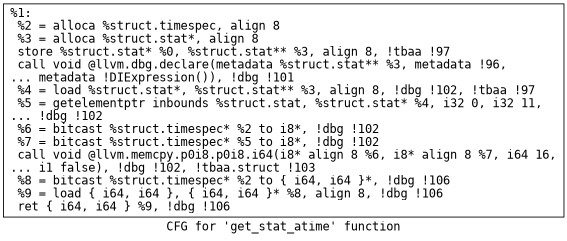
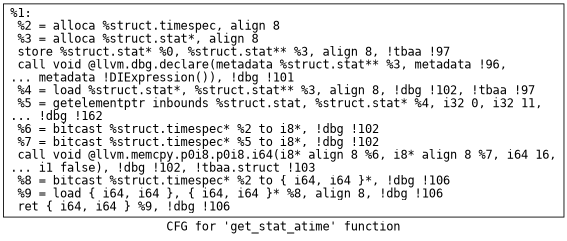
node "%1:": text "... !dbg !102" -> "... !dbg !162"
